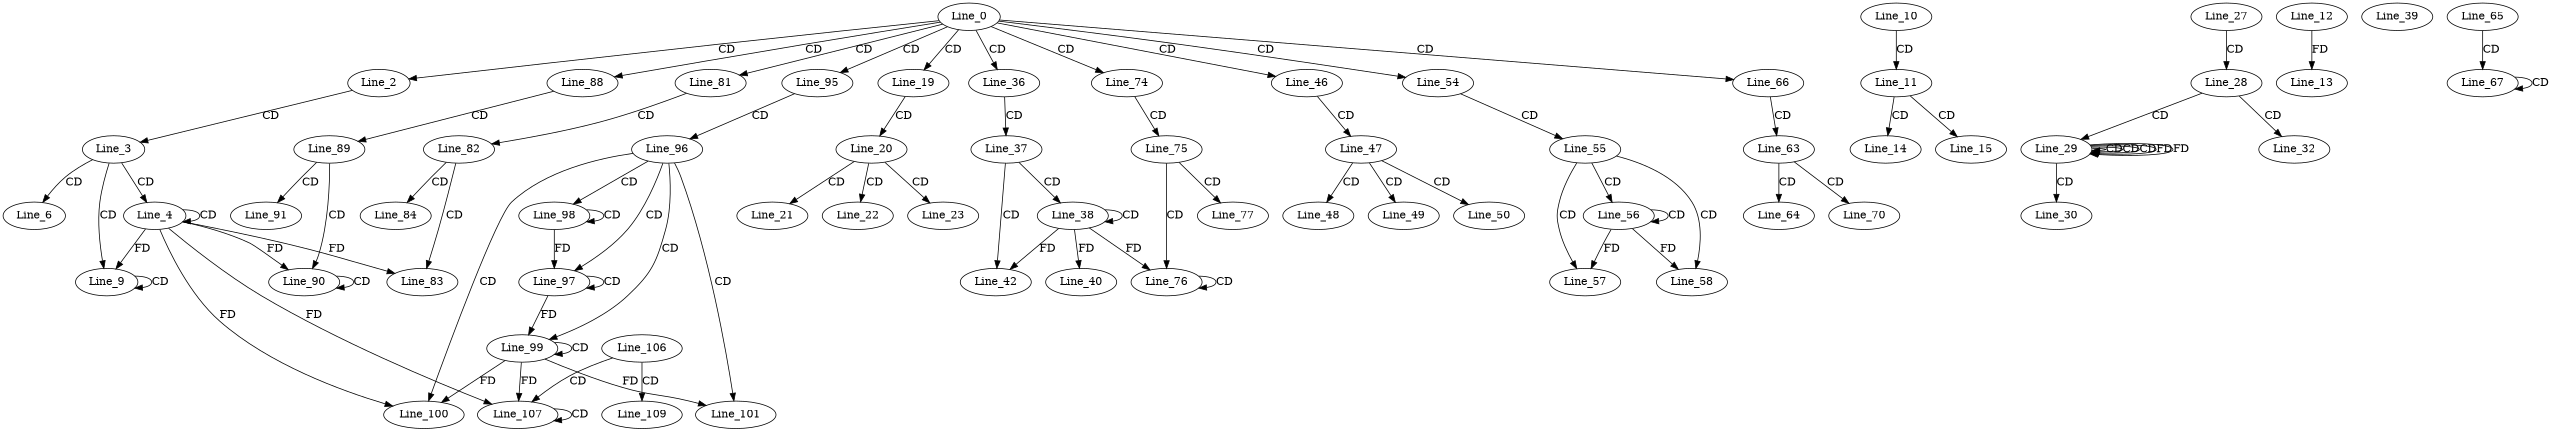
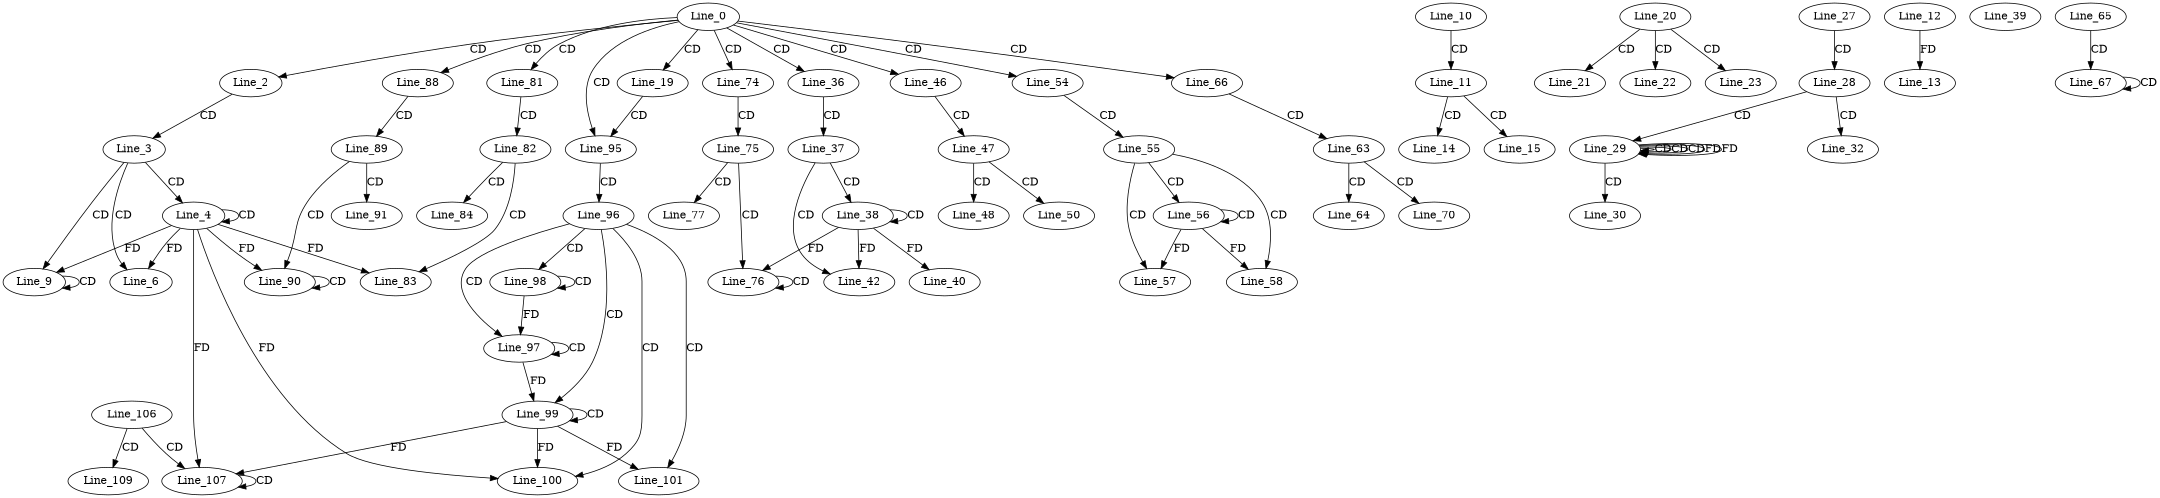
edge "Line_19" -> "Line_20": now "Line_19" -> "Line_95"
node "Line_49": removed
edge "Line_4" -> "Line_6": added, label "FD"
